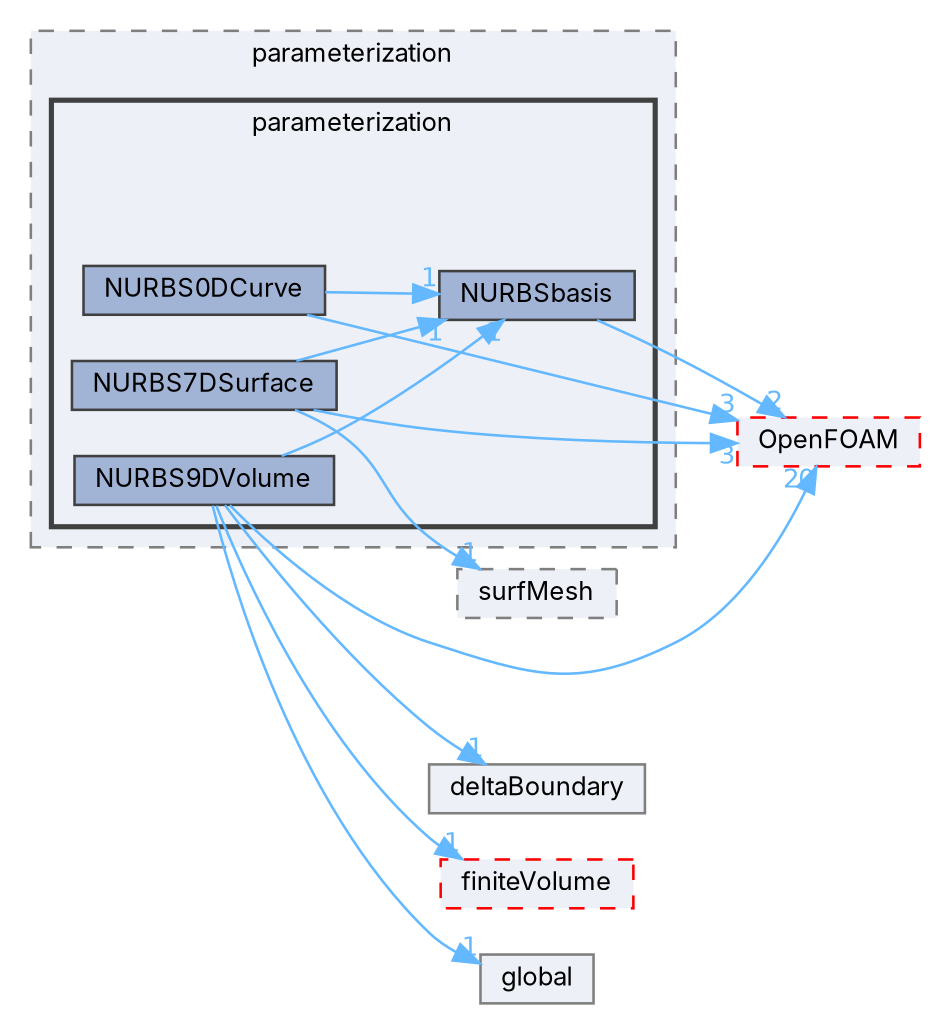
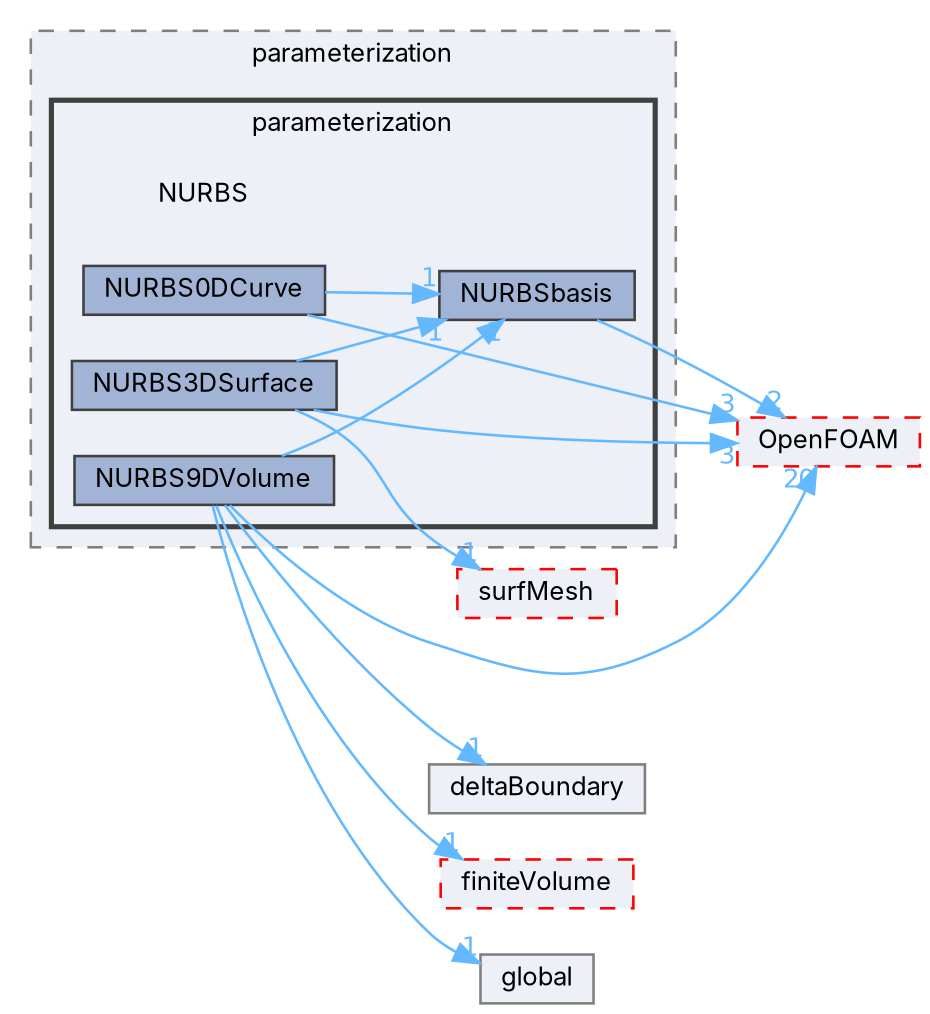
node "NURBS": added
node "NURBS7DSurface": label "NURBS7DSurface" -> "NURBS3DSurface"
node "surfMesh": color grey50 -> red
